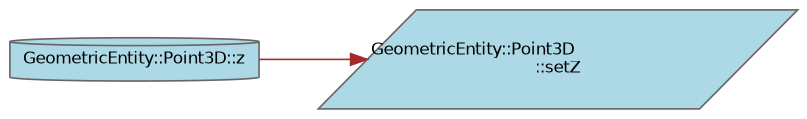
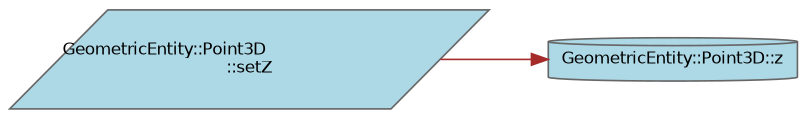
edge "GeometricEntity::Point3D::z" -> "GeometricEntity::Point3D ::setZ": reversed
